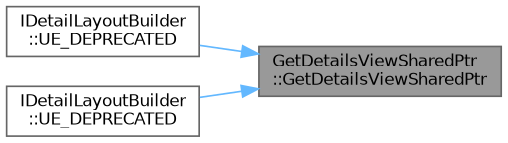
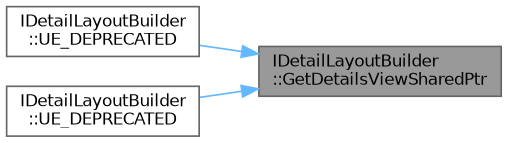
node "GetDetailsViewSharedPtr ::GetDetailsViewSharedPtr": label "GetDetailsViewSharedPtr ::GetDetailsViewSharedPtr" -> "IDetailLayoutBuilder ::GetDetailsViewSharedPtr"
